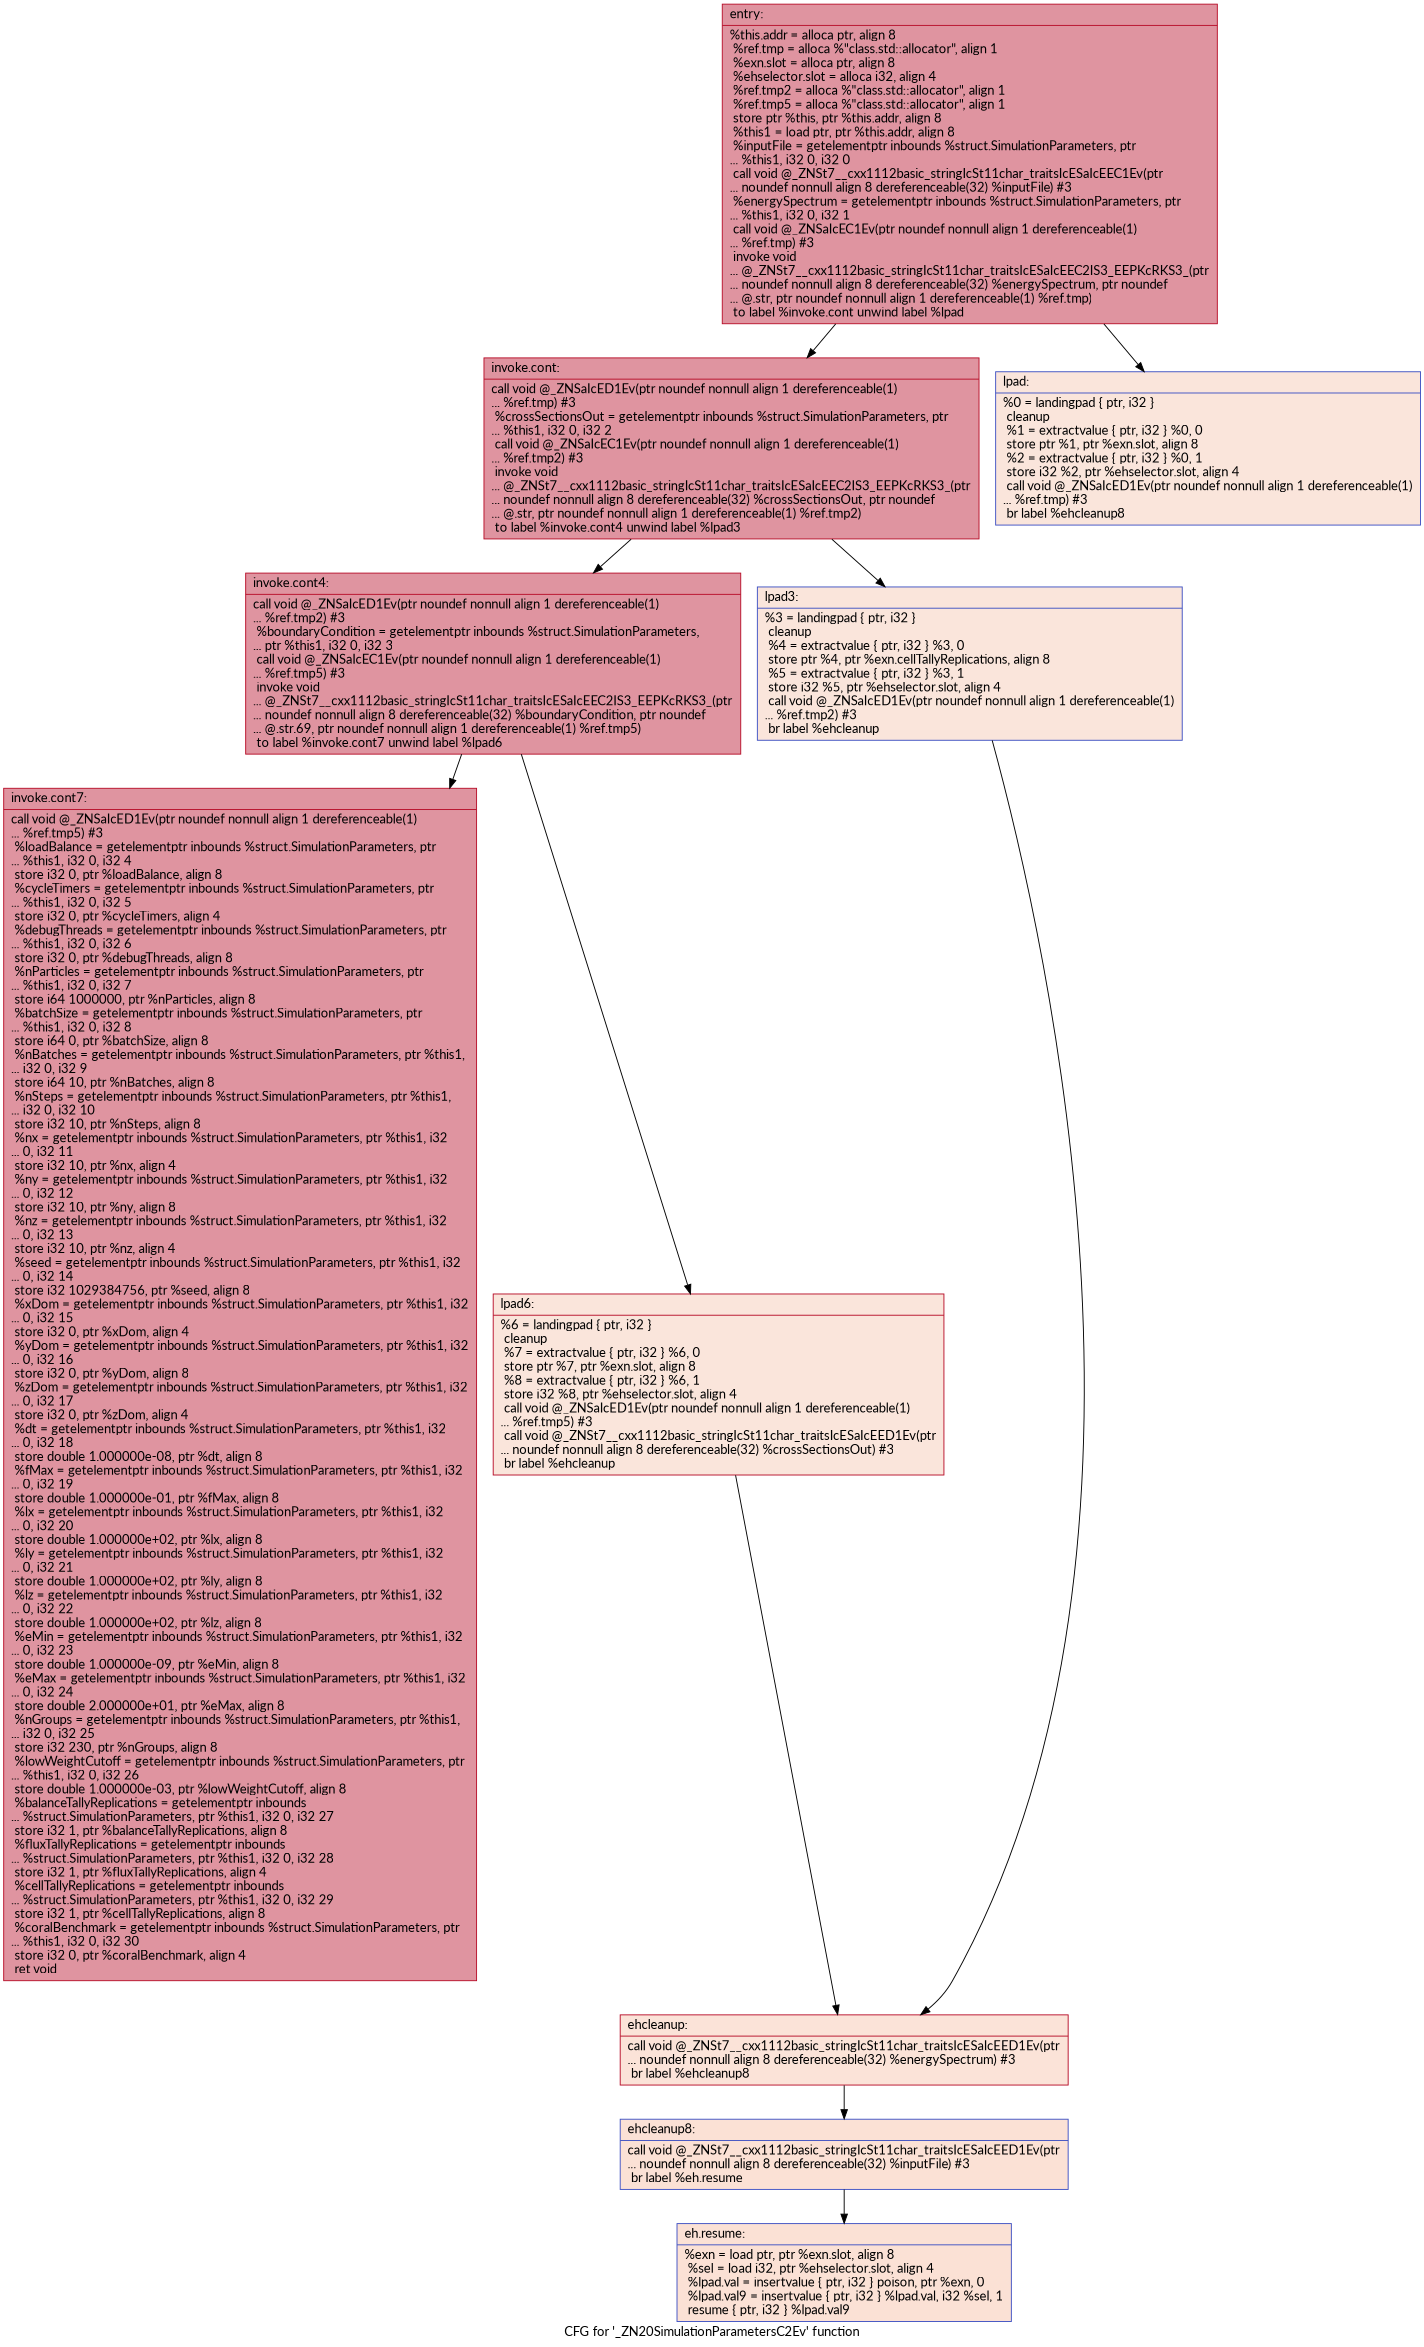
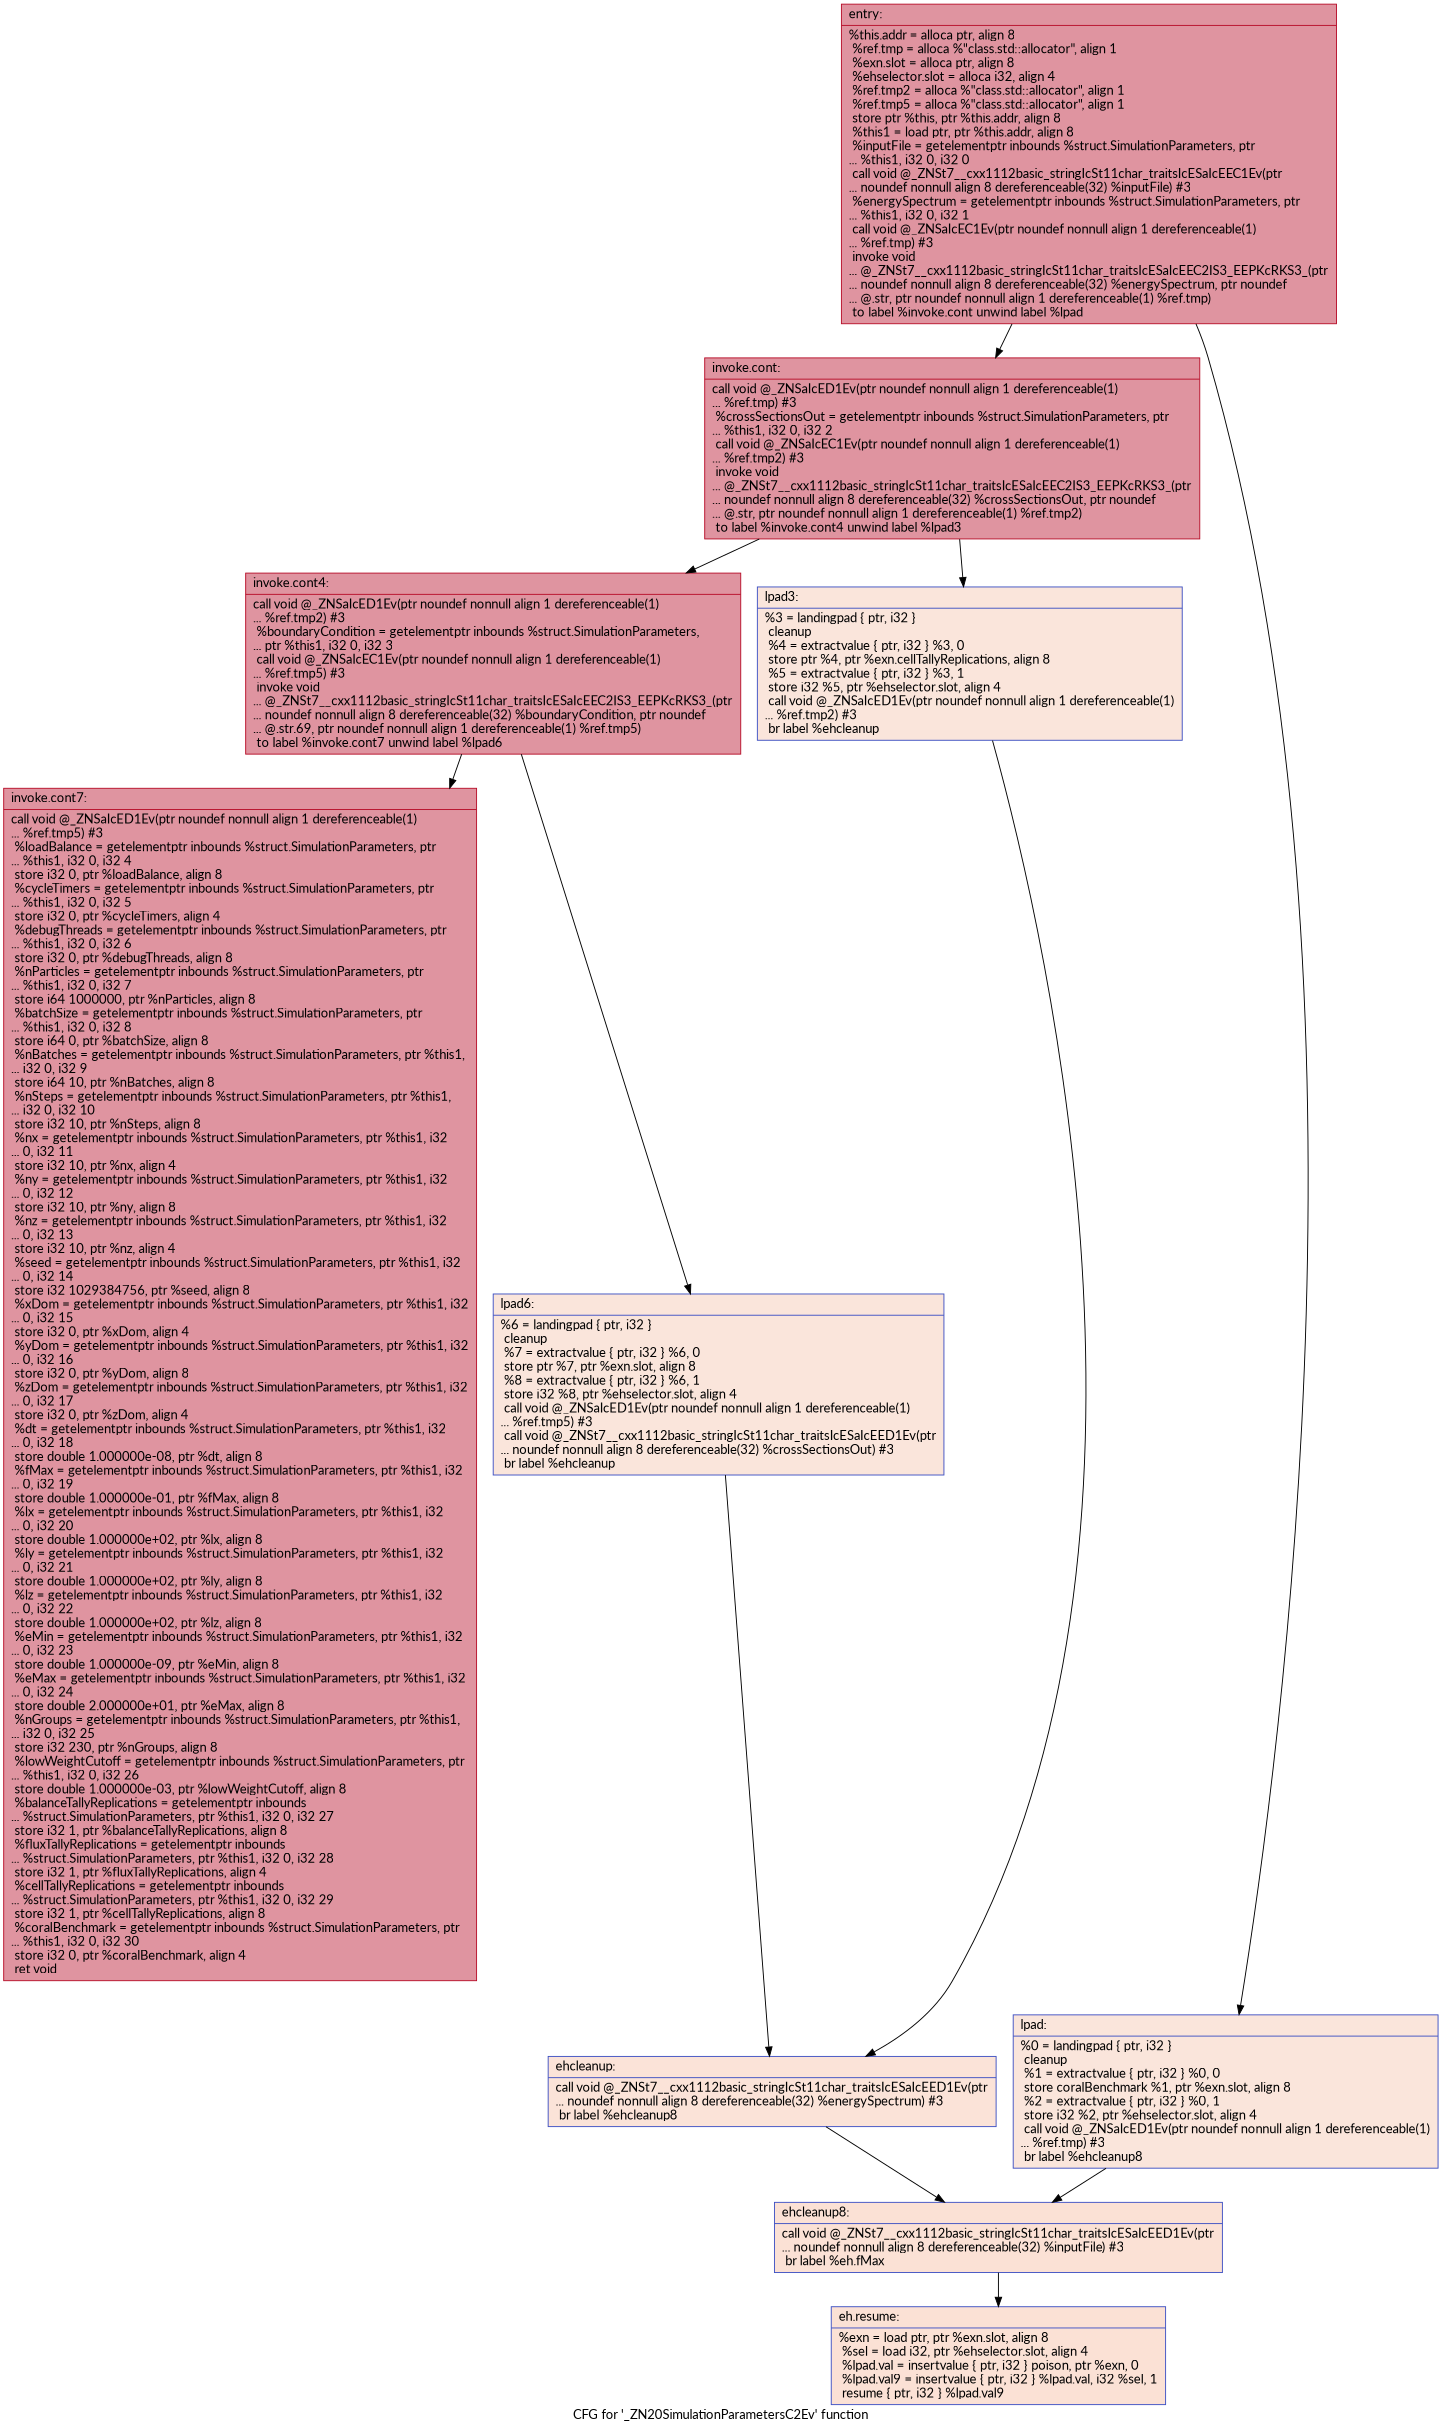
node "lpad:": text "store ptr %1, ptr %exn.slot, align 8" -> "store coralBenchmark %1, ptr %exn.slot, align 8"
node "lpad6:": color #b70d28ff -> #3d50c3ff
node "ehcleanup:": color #b70d28ff -> #3d50c3ff
node "ehcleanup8:": text "br label %eh.resume" -> "br label %eh.fMax"
edge "lpad:" -> "ehcleanup8:": added
